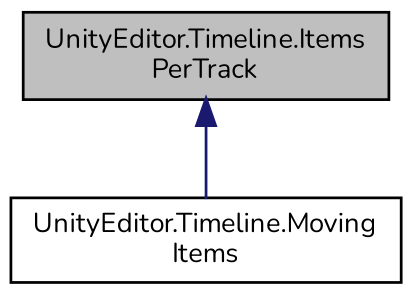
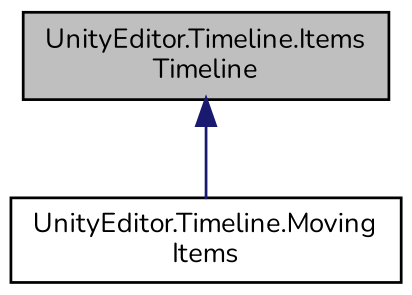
node "UnityEditor.Timeline.Items PerTrack": label "UnityEditor.Timeline.Items PerTrack" -> "UnityEditor.Timeline.Items Timeline"
